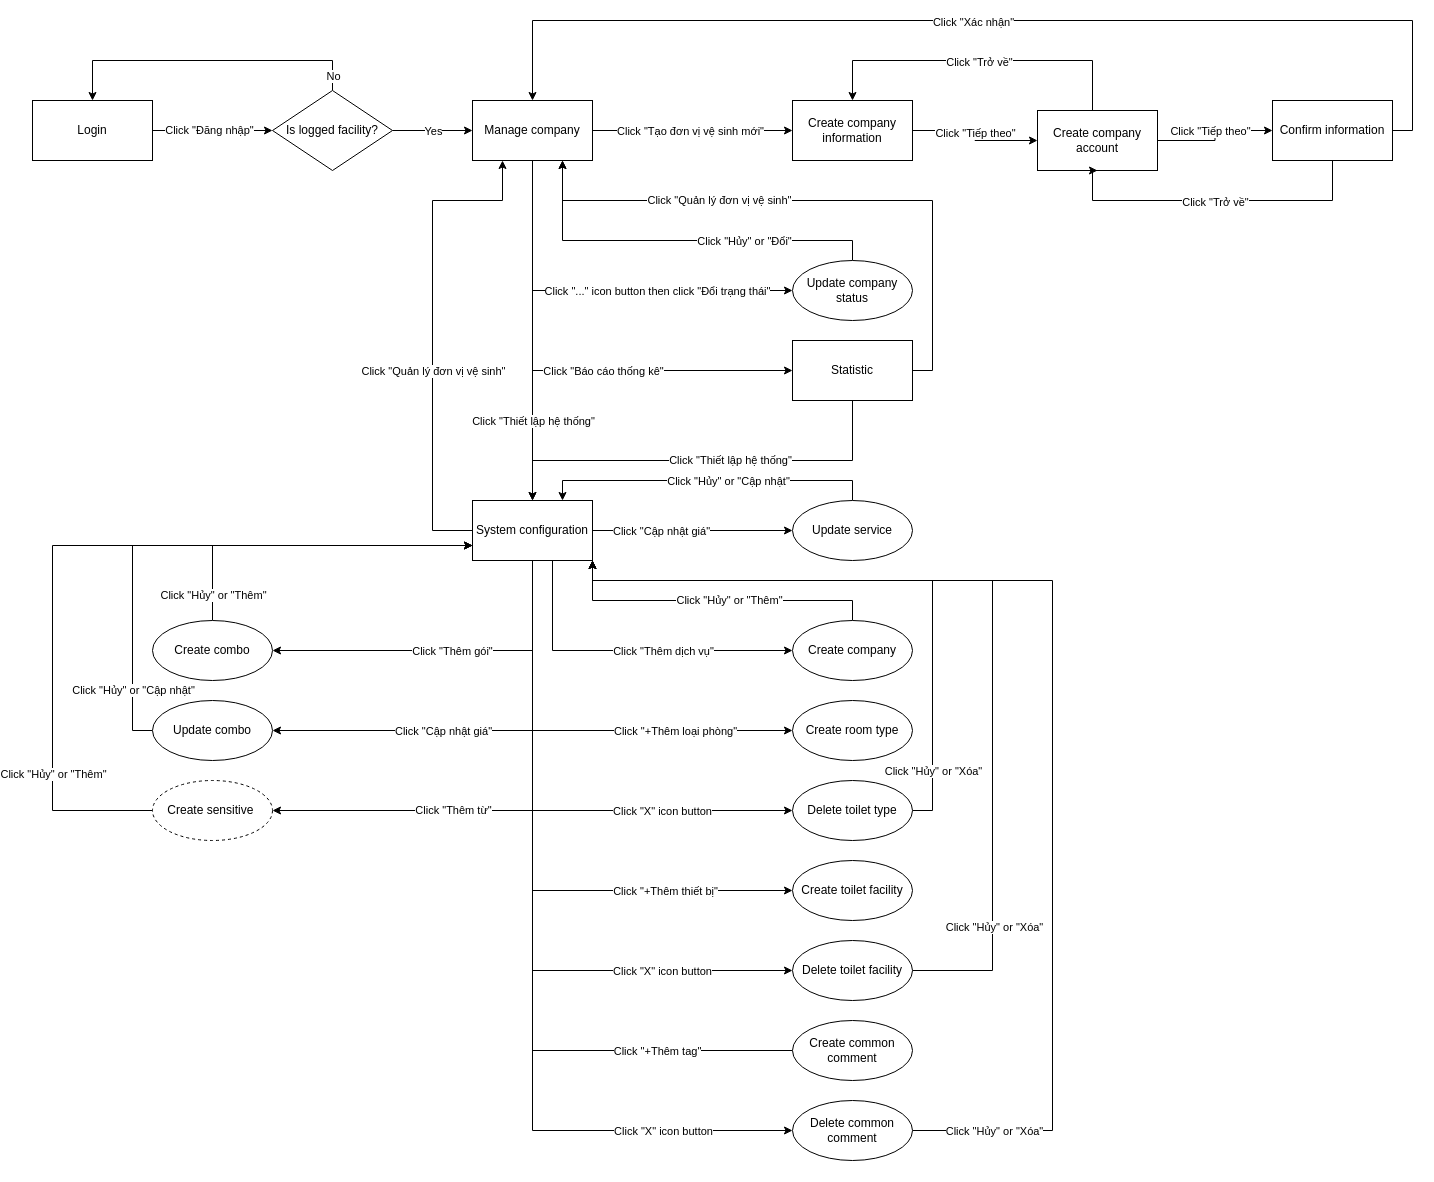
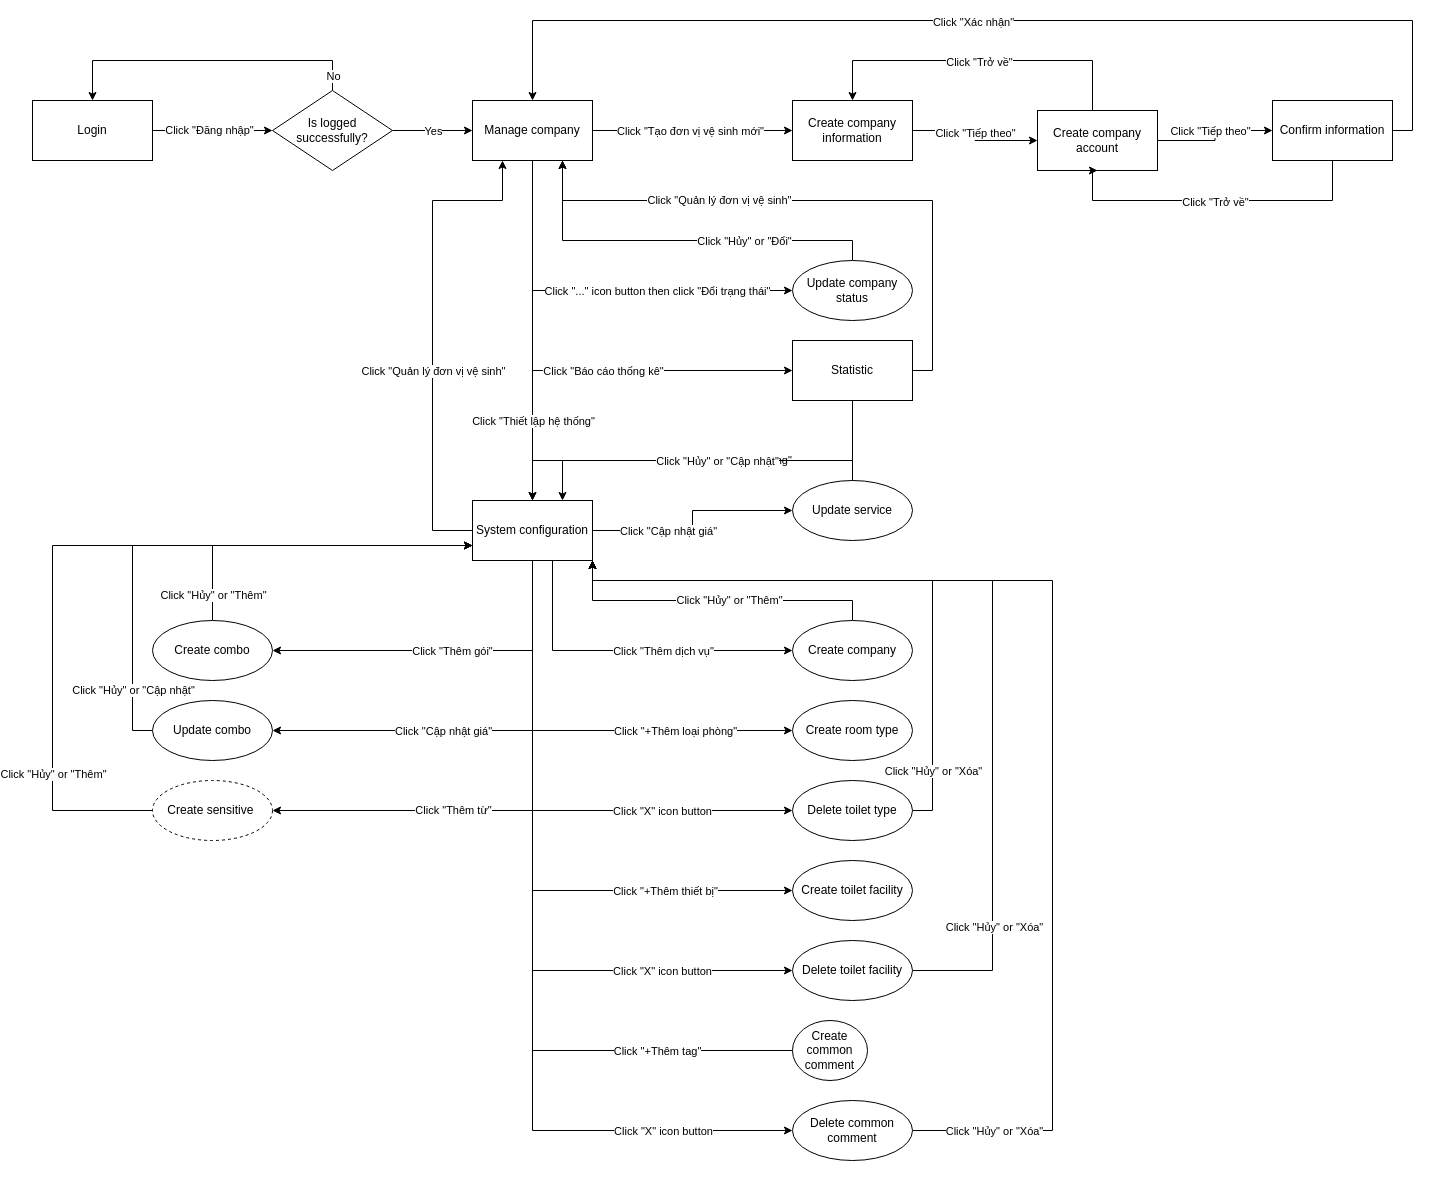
node "Is logged facility?": label "Is logged facility?" -> "Is logged successfully?"
node "Update service": moved (853, 531) -> (853, 511)
node "Create common comment": size 120x60 -> 75x60
